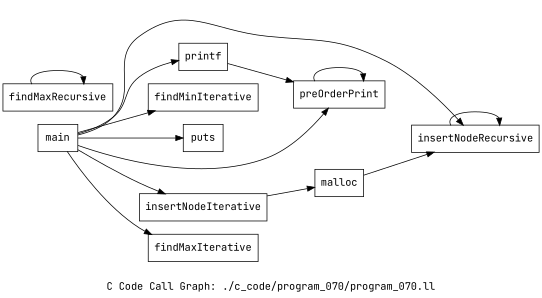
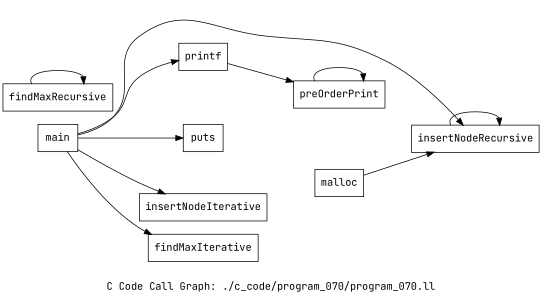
node "findMinIterative": removed
edge "main" -> "preOrderPrint": removed
edge "insertNodeIterative" -> "malloc": removed
